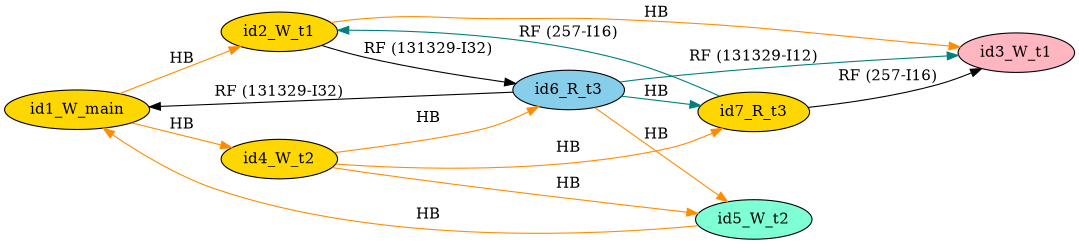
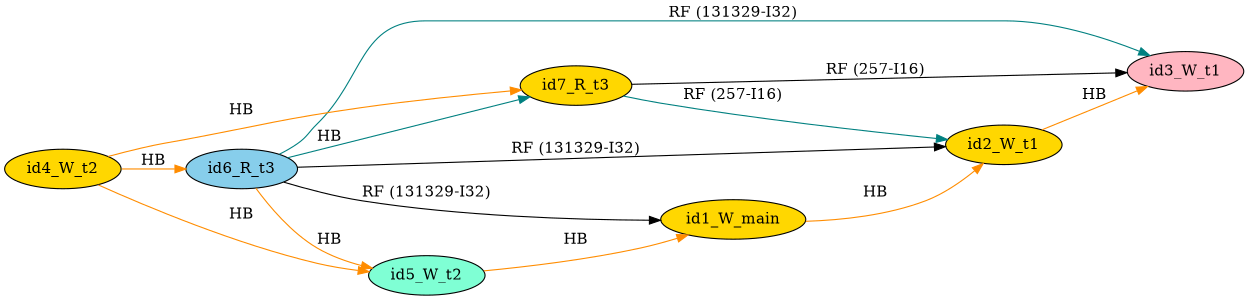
edge "id6_R_t3" -> "id3_W_t1": label "RF (131329-I12)" -> "RF (131329-I32)"
edge "id2_W_t1" -> "id6_R_t3": reversed
edge "id1_W_main" -> "id4_W_t2": removed, label "HB"
